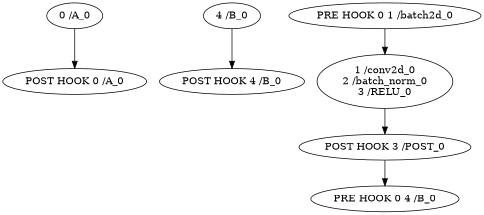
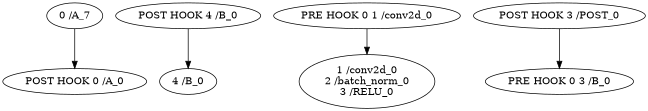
node "0 /A_0": label "0 /A_0" -> "0 /A_7"
node "PRE HOOK 0 1 /batch2d_0": label "PRE HOOK 0 1 /batch2d_0" -> "PRE HOOK 0 1 /conv2d_0"
edge "4 /B_0" -> "POST HOOK 4 /B_0": reversed
edge "1 /conv2d_0 2 /batch_norm_0 3 /RELU_0" -> "POST HOOK 3 /POST_0": removed
node "PRE HOOK 0 4 /B_0": label "PRE HOOK 0 4 /B_0" -> "PRE HOOK 0 3 /B_0"
